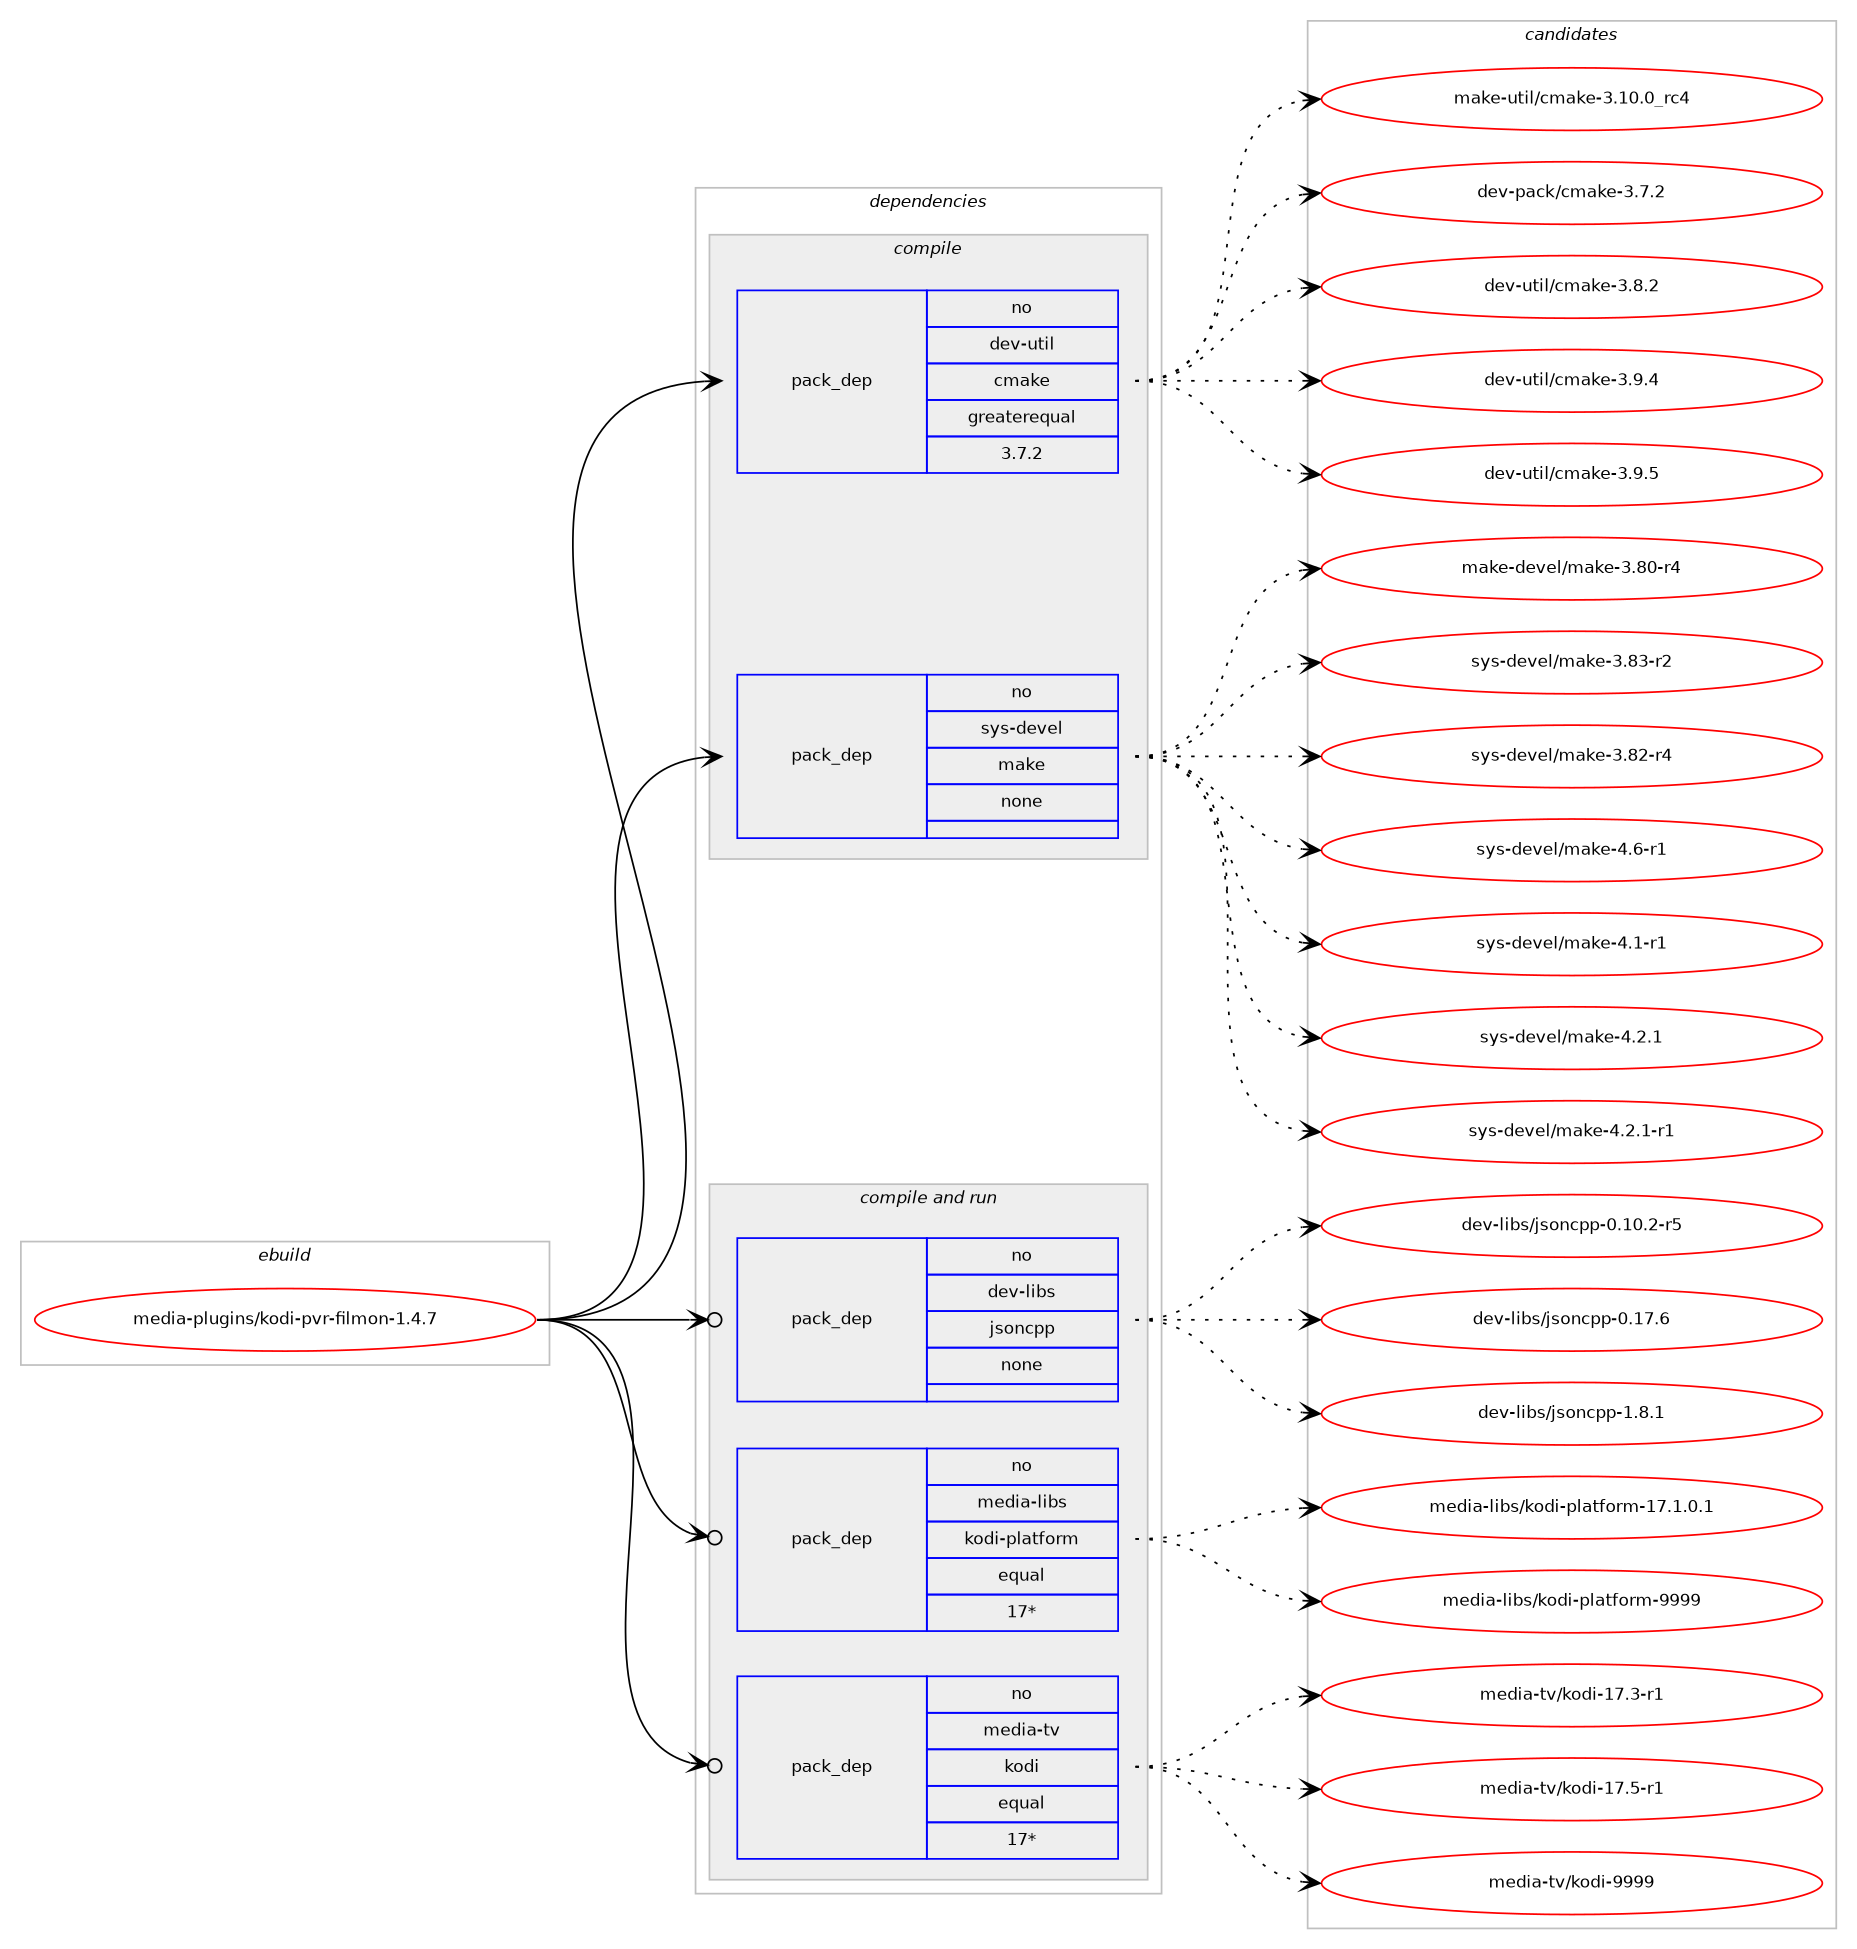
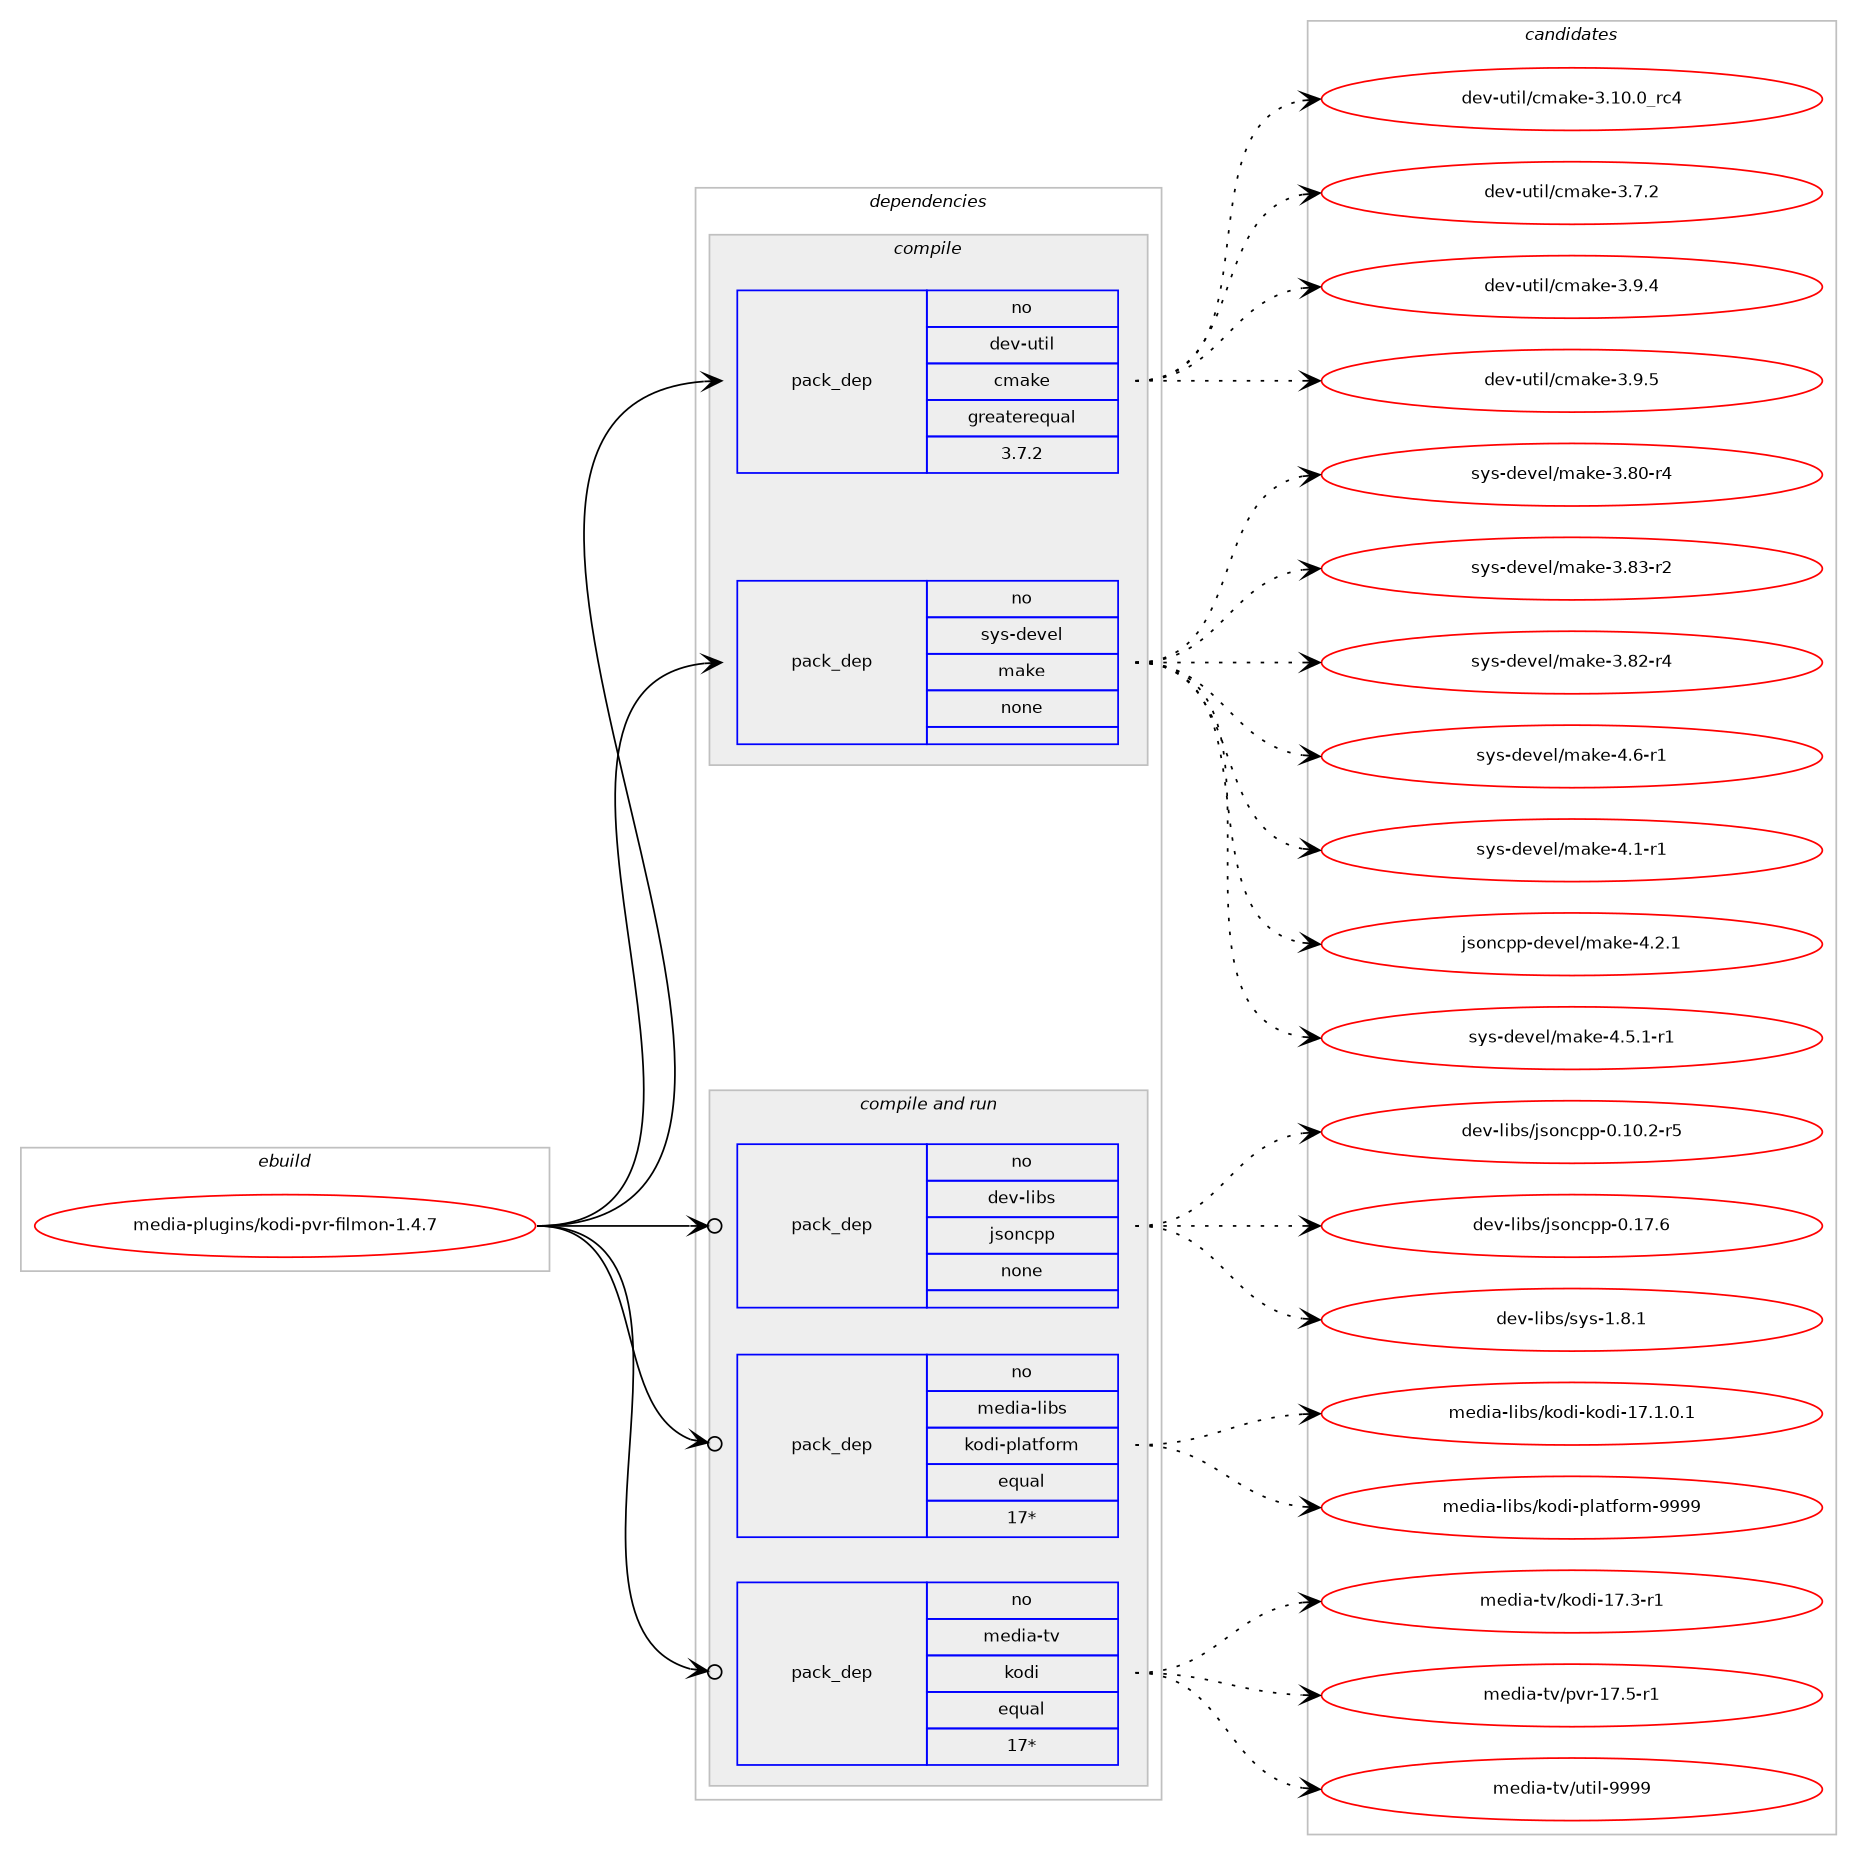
node "make-util/cmake-3.10.0_rc4": label "make-util/cmake-3.10.0_rc4" -> "dev-util/cmake-3.10.0_rc4"
node "dev-pack/cmake-3.7.2": label "dev-pack/cmake-3.7.2" -> "dev-util/cmake-3.7.2"
node "dev-util/cmake-3.8.2": removed
node "make-devel/make-3.80-r4": label "make-devel/make-3.80-r4" -> "sys-devel/make-3.80-r4"
node "sys-devel/make-4.2.1": label "sys-devel/make-4.2.1" -> "jsoncpp-devel/make-4.2.1"
node "sys-devel/make-4.2.1-r1": label "sys-devel/make-4.2.1-r1" -> "sys-devel/make-4.5.1-r1"
node "dev-libs/jsoncpp-1.8.1": label "dev-libs/jsoncpp-1.8.1" -> "dev-libs/sys-1.8.1"
node "media-libs/kodi-platform-17.1.0.1": label "media-libs/kodi-platform-17.1.0.1" -> "media-libs/kodi-kodi-17.1.0.1"
node "media-tv/kodi-17.5-r1": label "media-tv/kodi-17.5-r1" -> "media-tv/pvr-17.5-r1"
node "media-tv/kodi-9999": label "media-tv/kodi-9999" -> "media-tv/util-9999"
